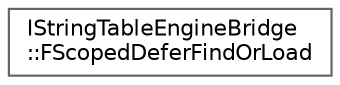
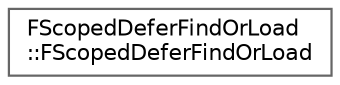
node "IStringTableEngineBridge ::FScopedDeferFindOrLoad": label "IStringTableEngineBridge ::FScopedDeferFindOrLoad" -> "FScopedDeferFindOrLoad ::FScopedDeferFindOrLoad"
